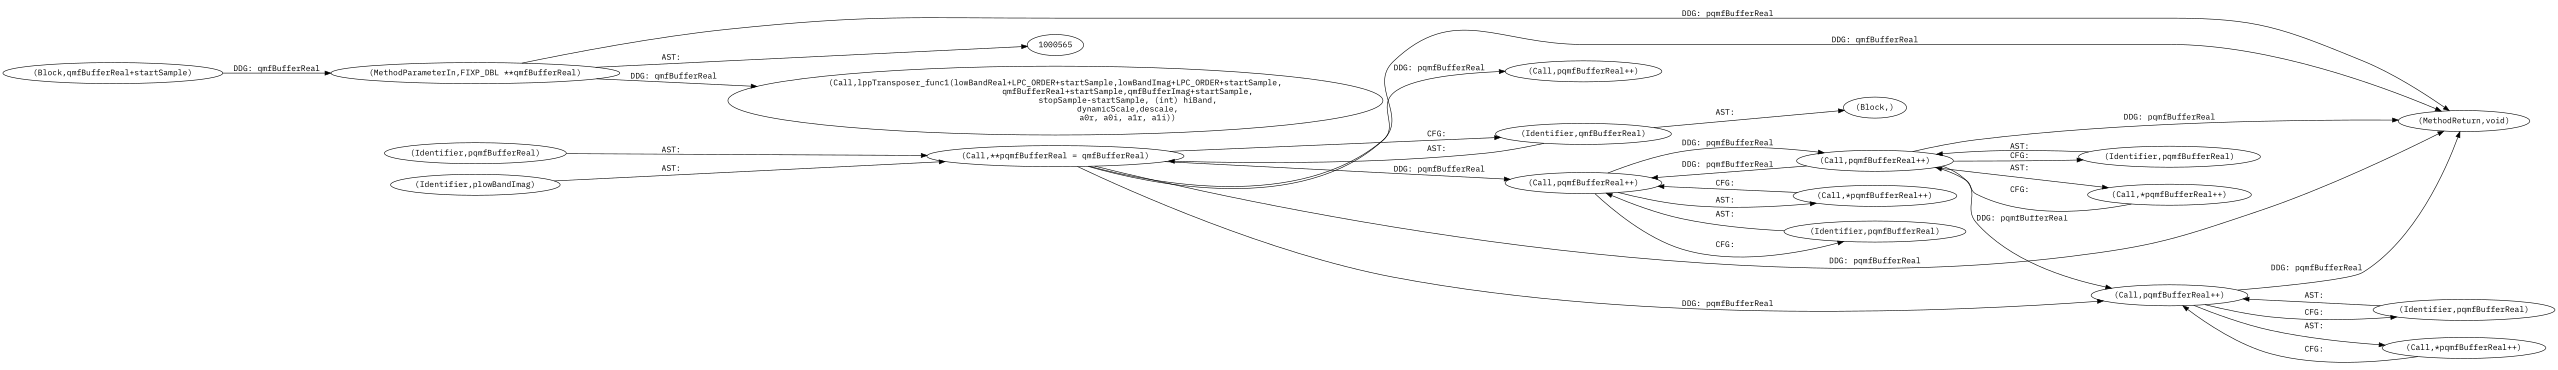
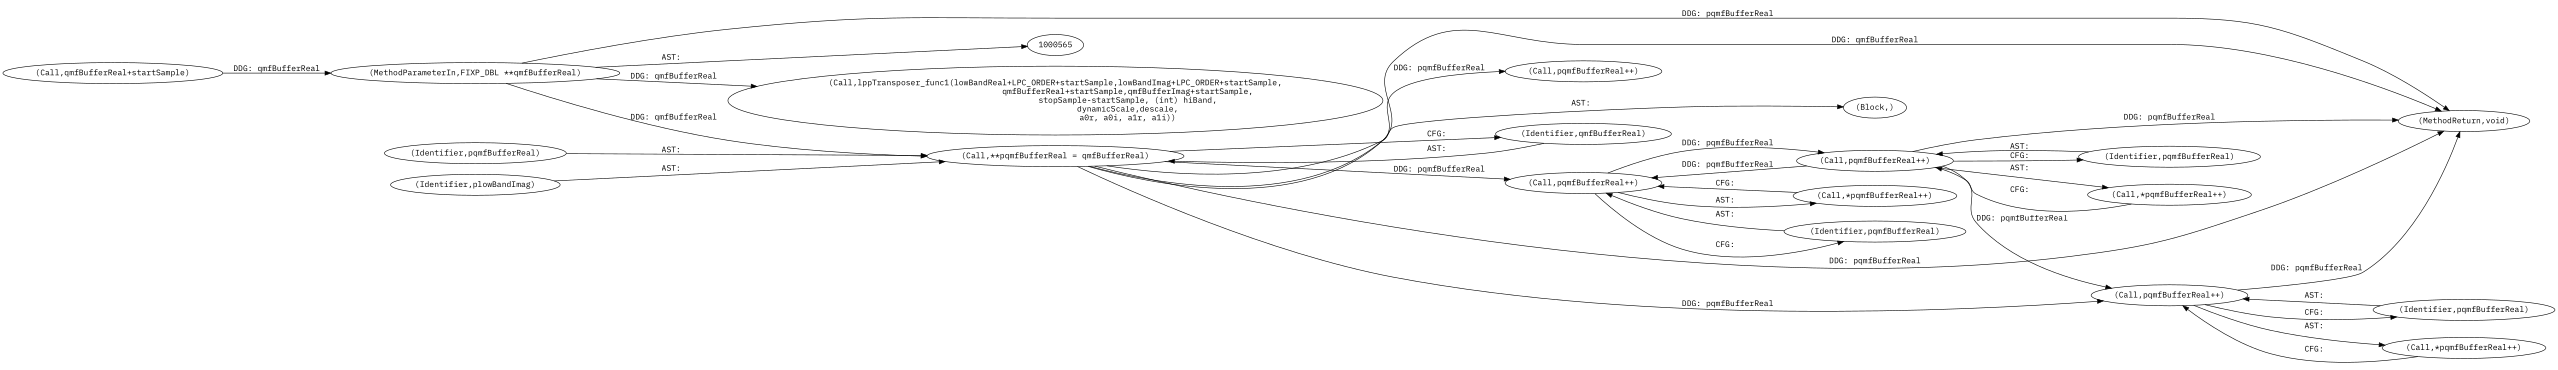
node "(Block,qmfBufferReal+startSample)": label "(Block,qmfBufferReal+startSample)" -> "(Call,qmfBufferReal+startSample)"
edge "(Identifier,qmfBufferReal)" -> "(Block,)": now "(Call,**pqmfBufferReal = qmfBufferReal)" -> "(Block,)"
edge "(MethodParameterIn,FIXP_DBL **qmfBufferReal)" -> "(Call,**pqmfBufferReal = qmfBufferReal)": added, label "DDG: qmfBufferReal"
